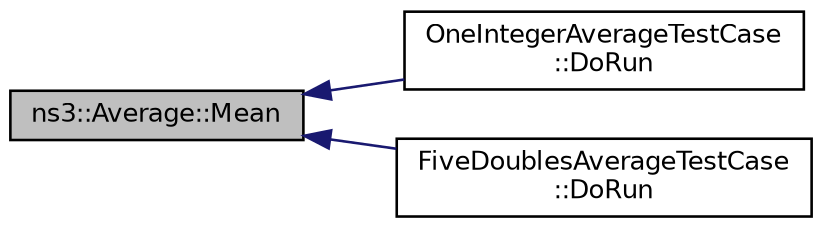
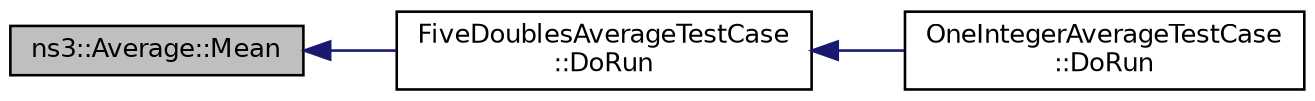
edge "OneIntegerAverageTestCase ::DoRun" -> "ns3::Average::Mean": now "OneIntegerAverageTestCase ::DoRun" -> "FiveDoublesAverageTestCase ::DoRun"
